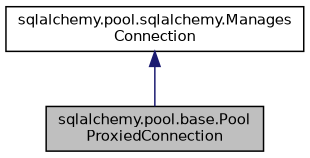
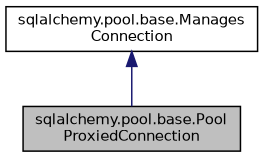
node "sqlalchemy.pool.sqlalchemy.Manages Connection": label "sqlalchemy.pool.sqlalchemy.Manages Connection" -> "sqlalchemy.pool.base.Manages Connection"
